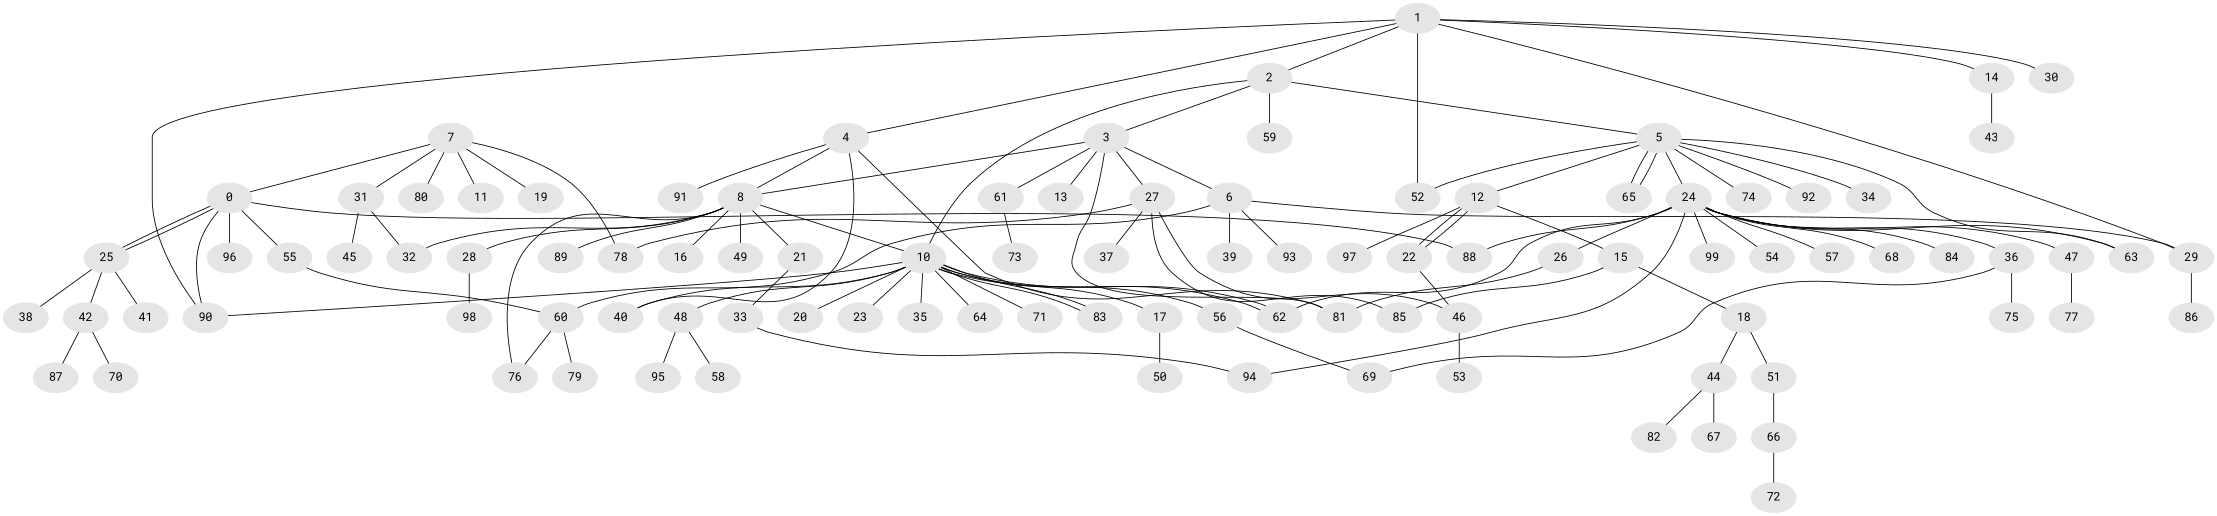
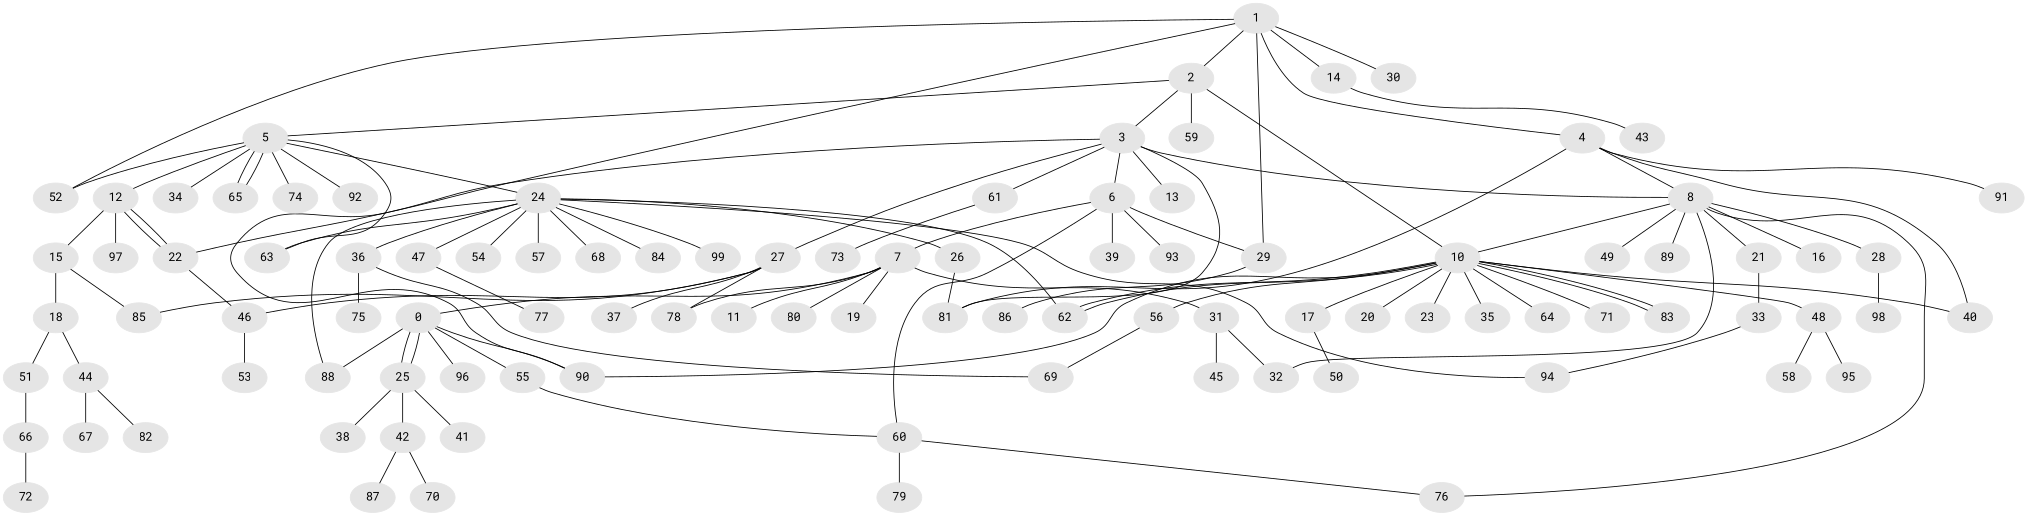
edge "3" -- "22": added
edge "6" -- "7": added
